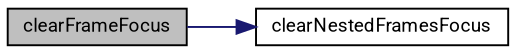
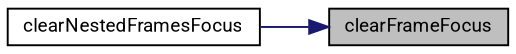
edge "clearFrameFocus" -> "clearNestedFramesFocus": reversed
